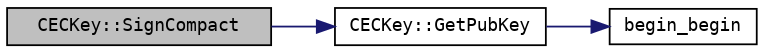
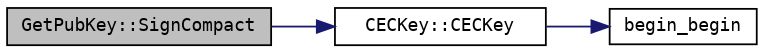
node "CECKey::SignCompact": label "CECKey::SignCompact" -> "GetPubKey::SignCompact"
node "CECKey::GetPubKey": label "CECKey::GetPubKey" -> "CECKey::CECKey"
